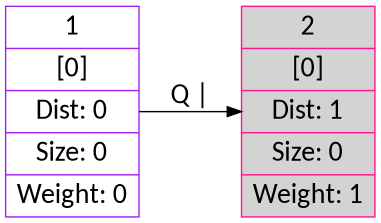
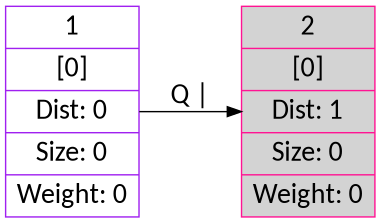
node "2": text "Weight: 1" -> "Weight: 0"
